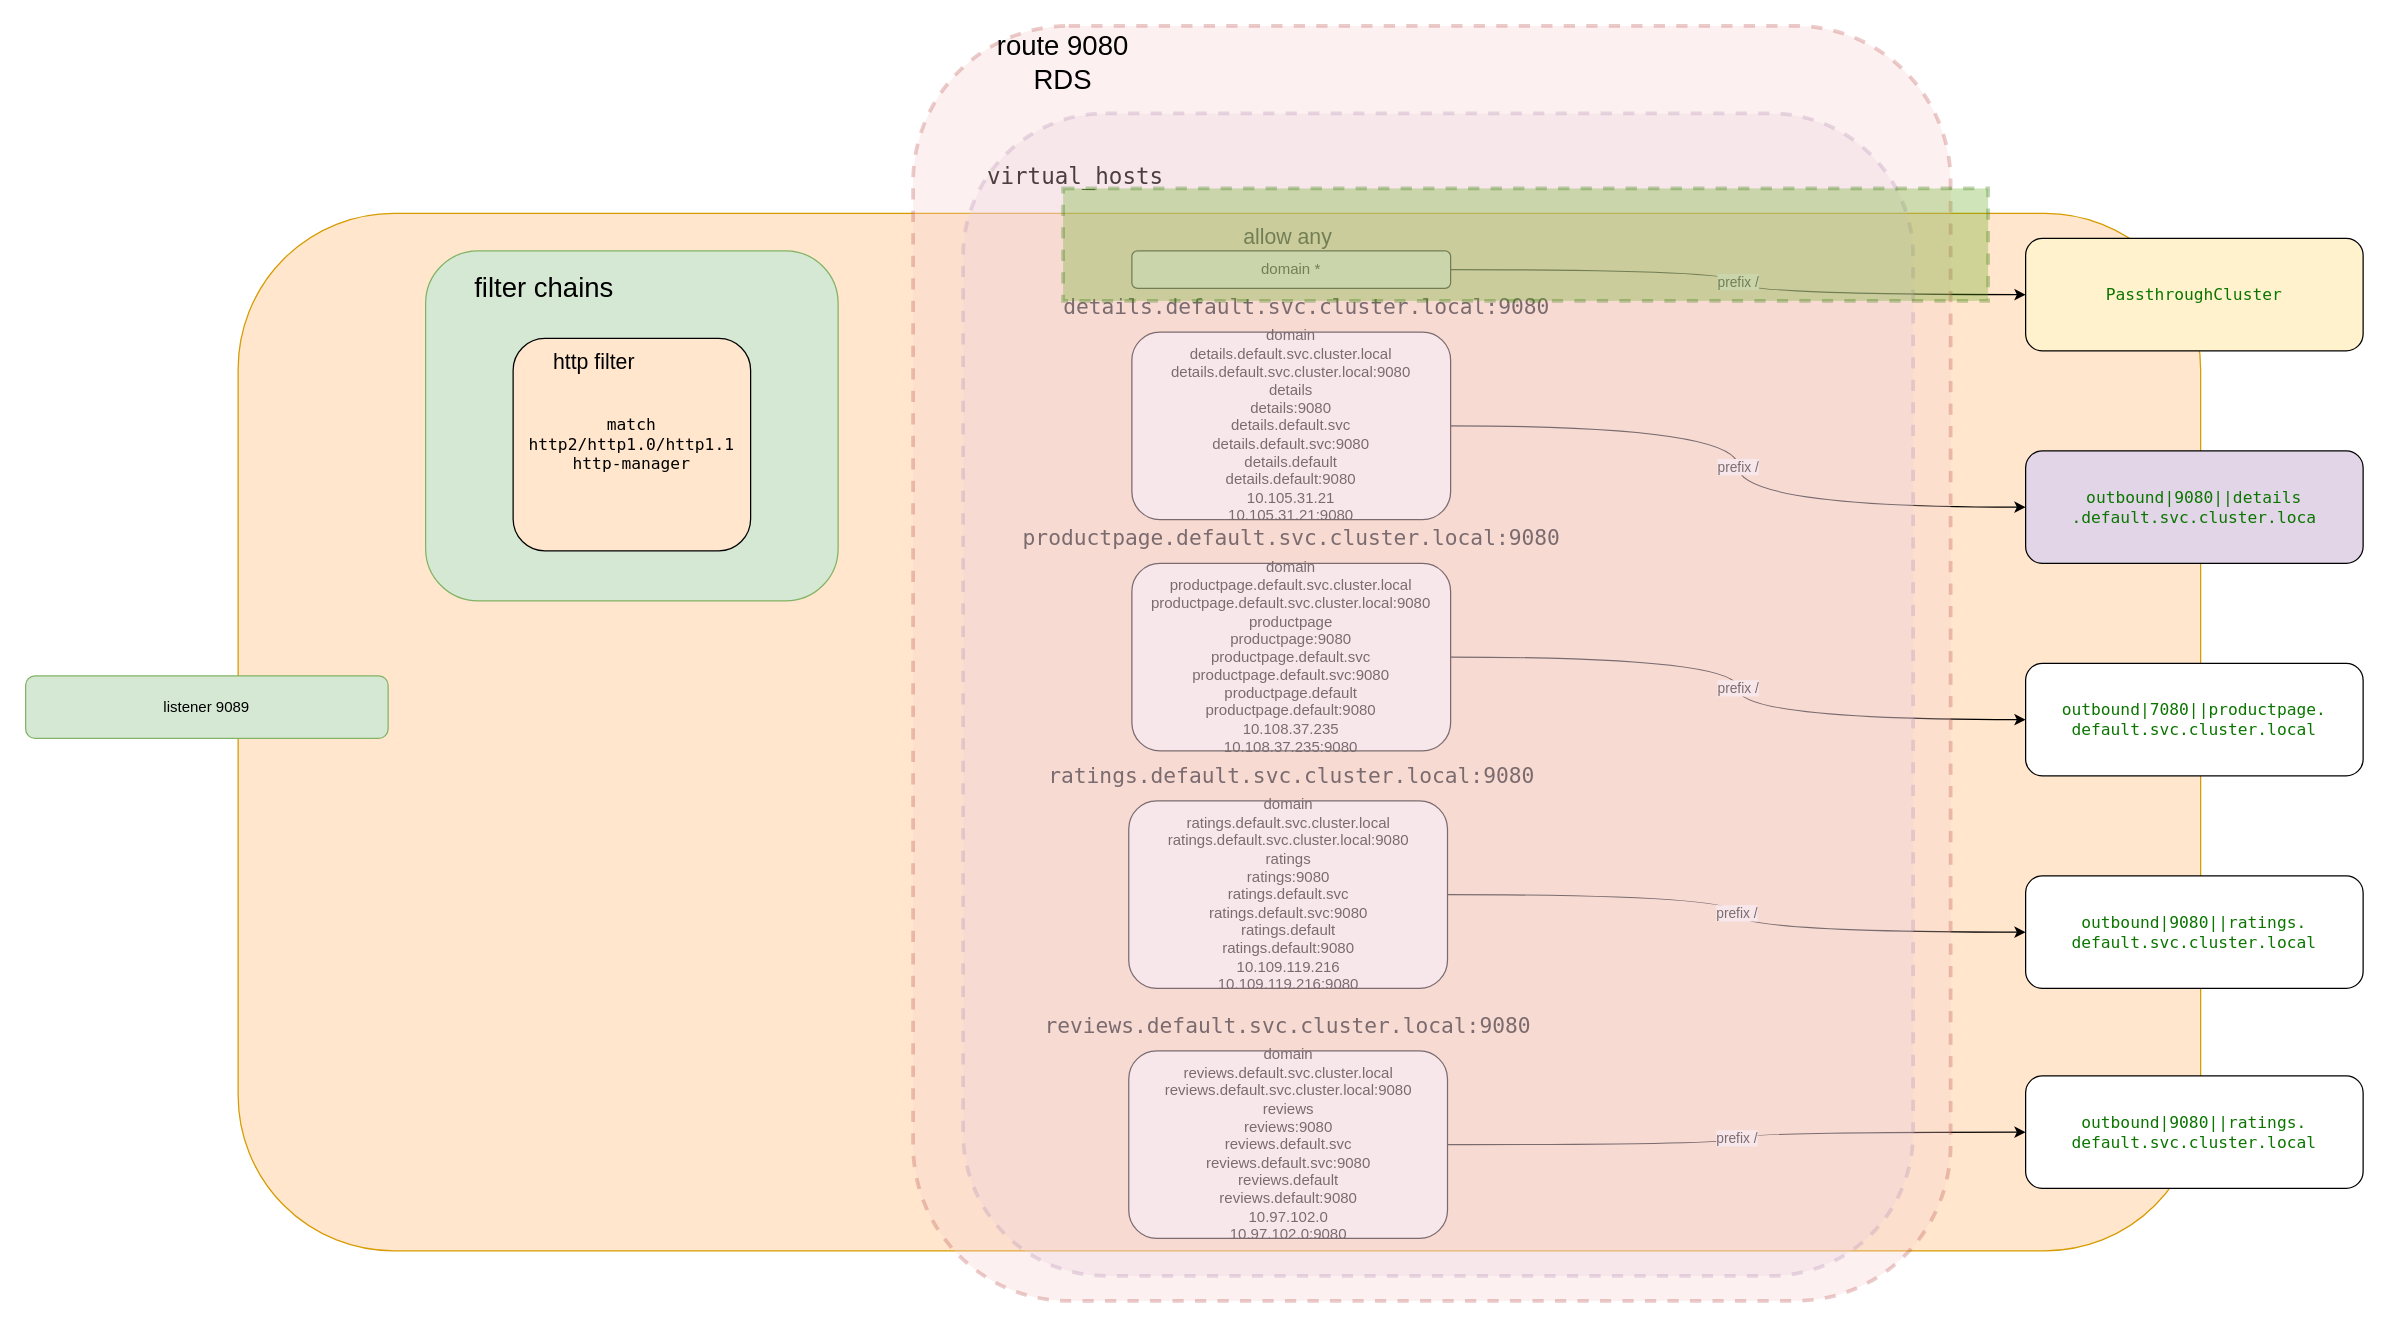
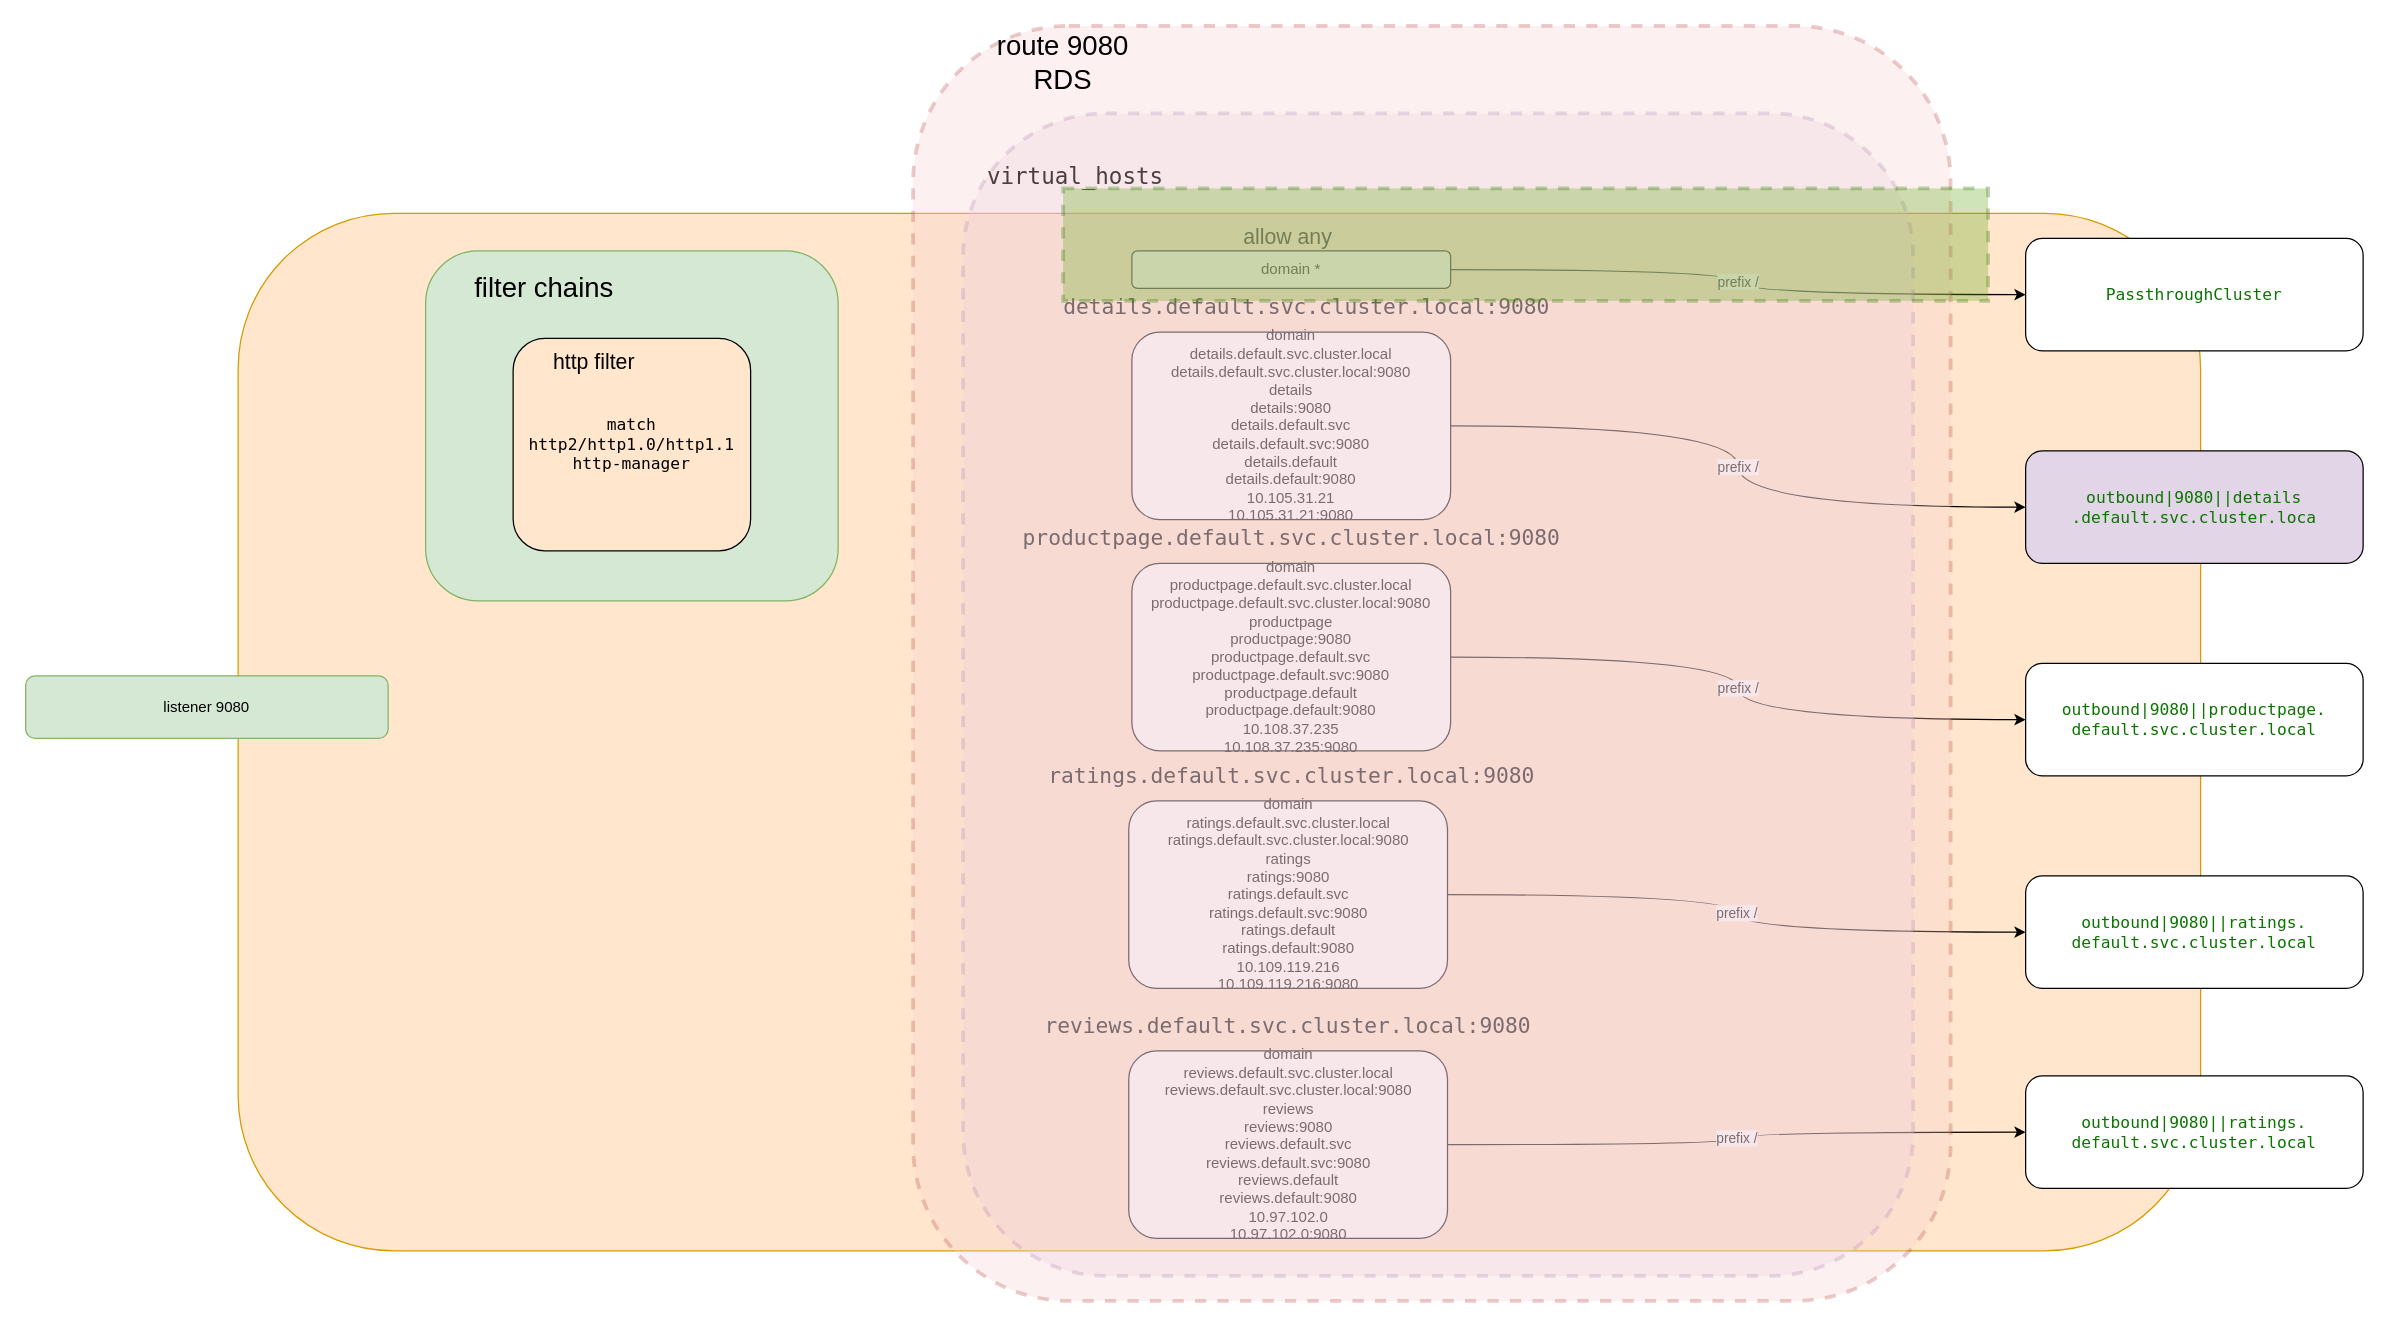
node "PassthroughCluster": fillcolor #fff2cc -> #ffffff
node "listener 9089": label "listener 9089" -> "listener 9080"
node "outbound|7080||productpage. default.svc.cluster.local": label "outbound|7080||productpage. default.svc.cluster.local" -> "outbound|9080||productpage. default.svc.cluster.local"
